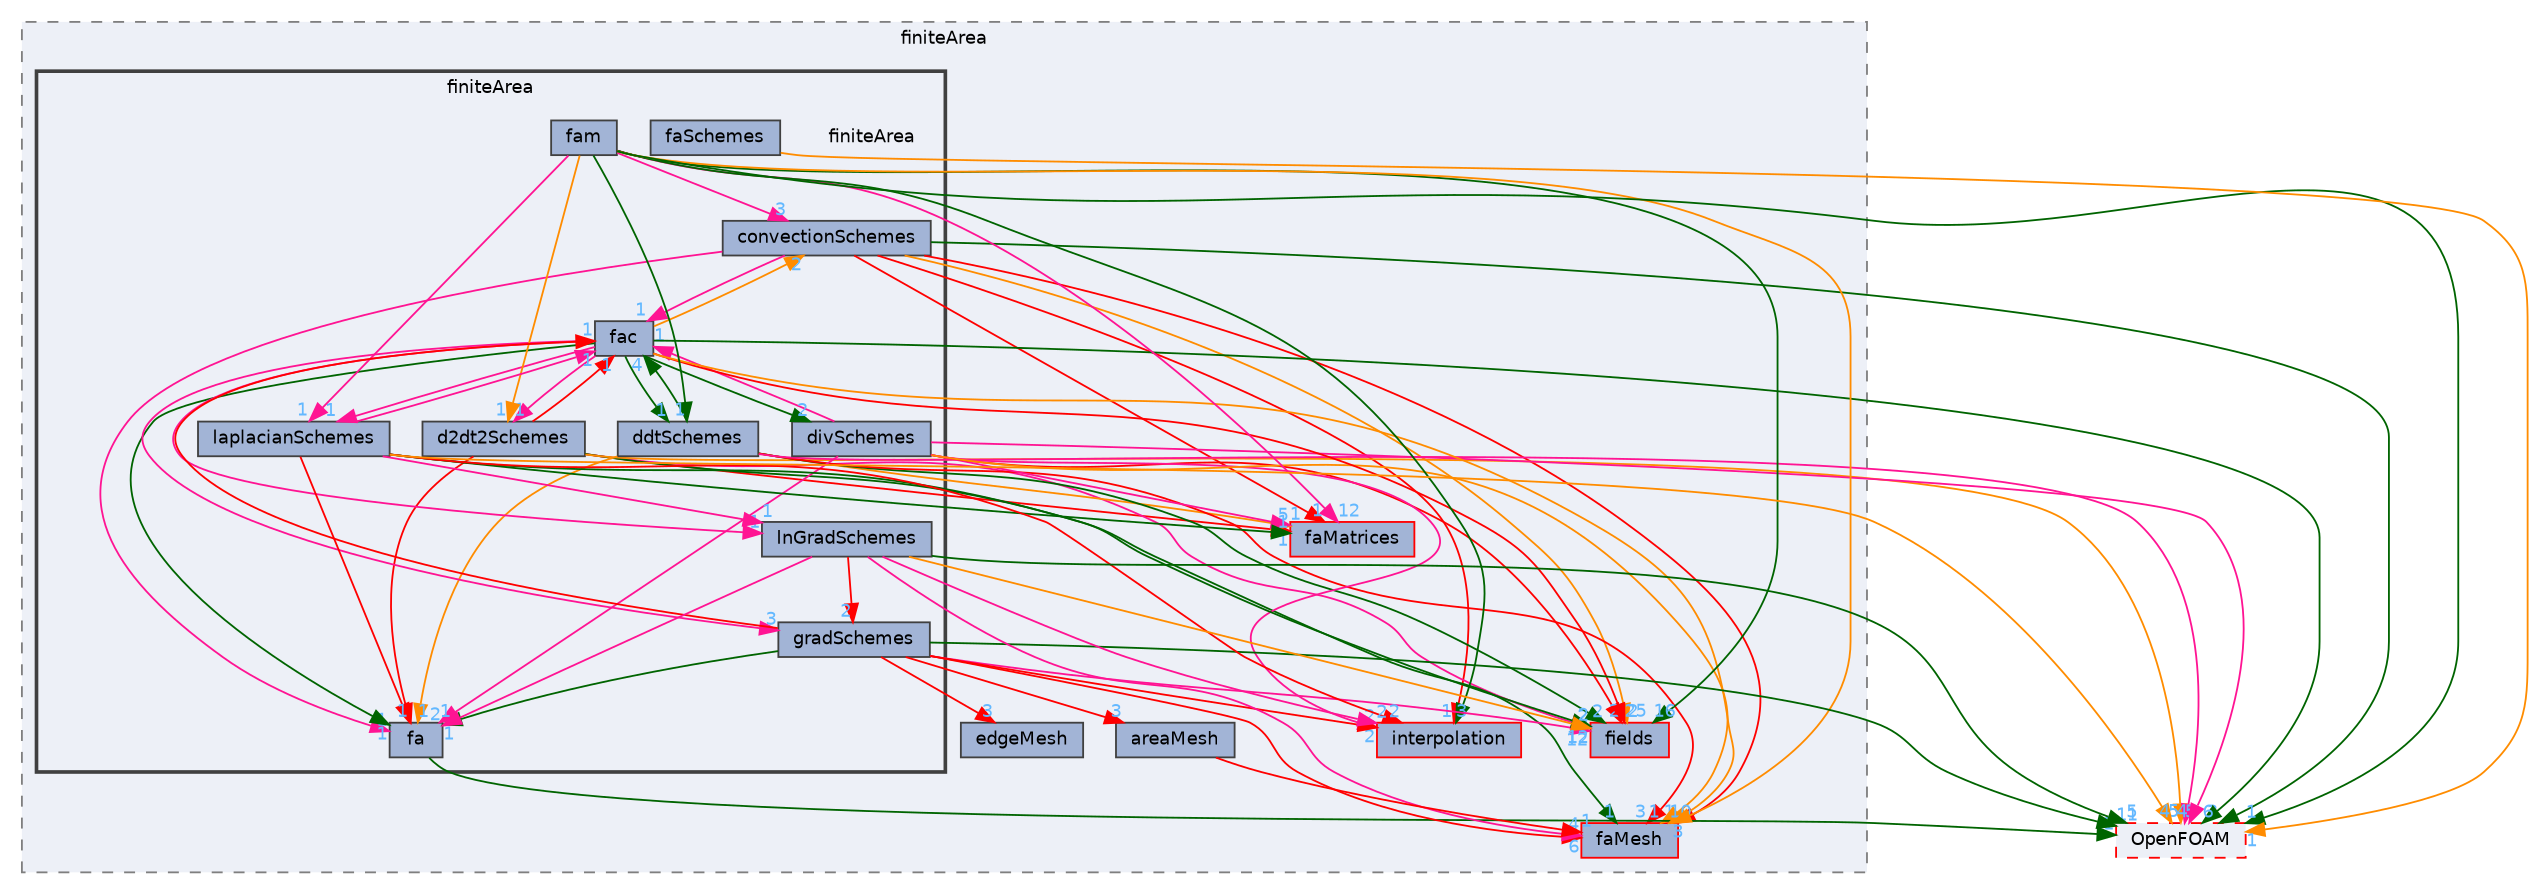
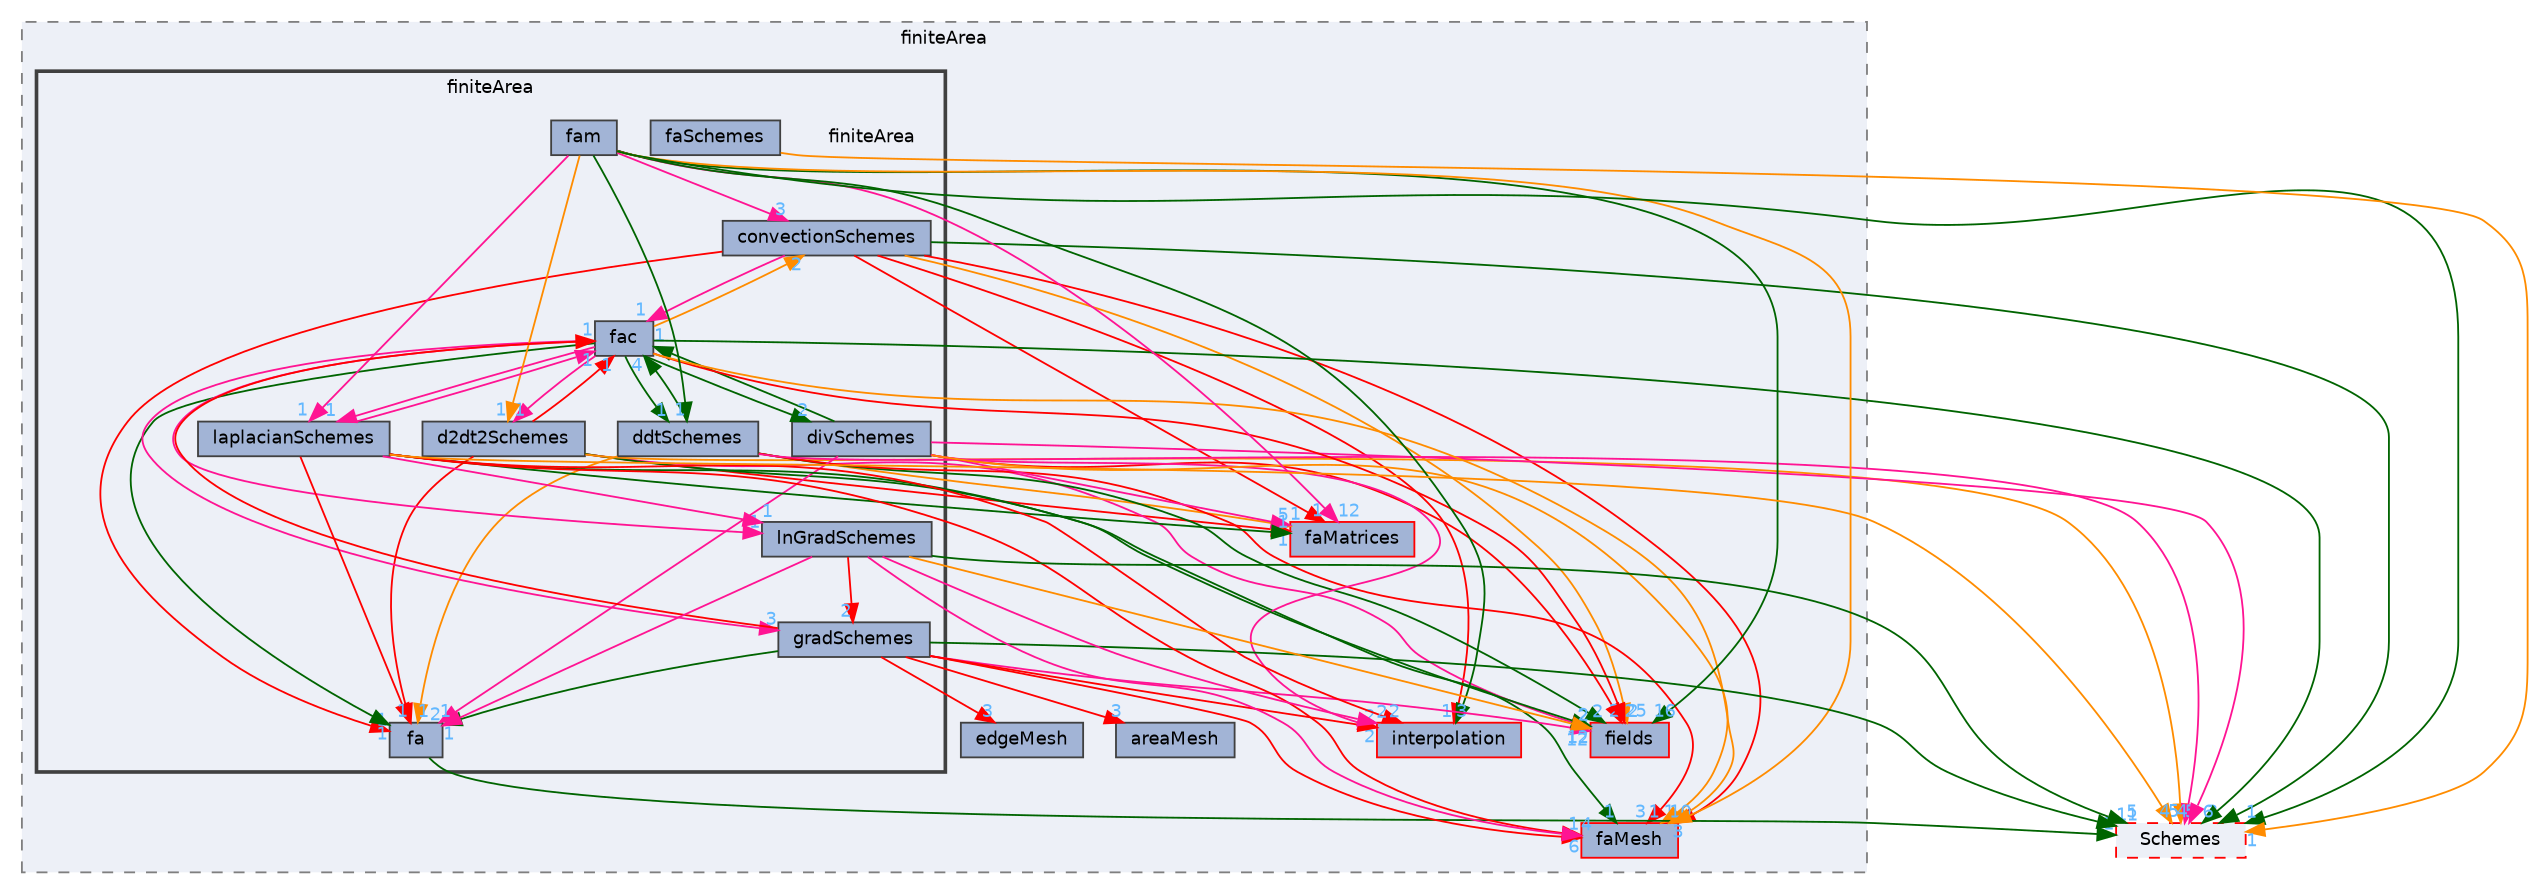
edge "convectionSchemes" -> "fa": color deeppink -> red
edge "divSchemes" -> "fac": color deeppink -> darkgreen
edge "areaMesh" -> "faMesh": now "laplacianSchemes" -> "faMesh"
node "OpenFOAM": label "OpenFOAM" -> "Schemes"
